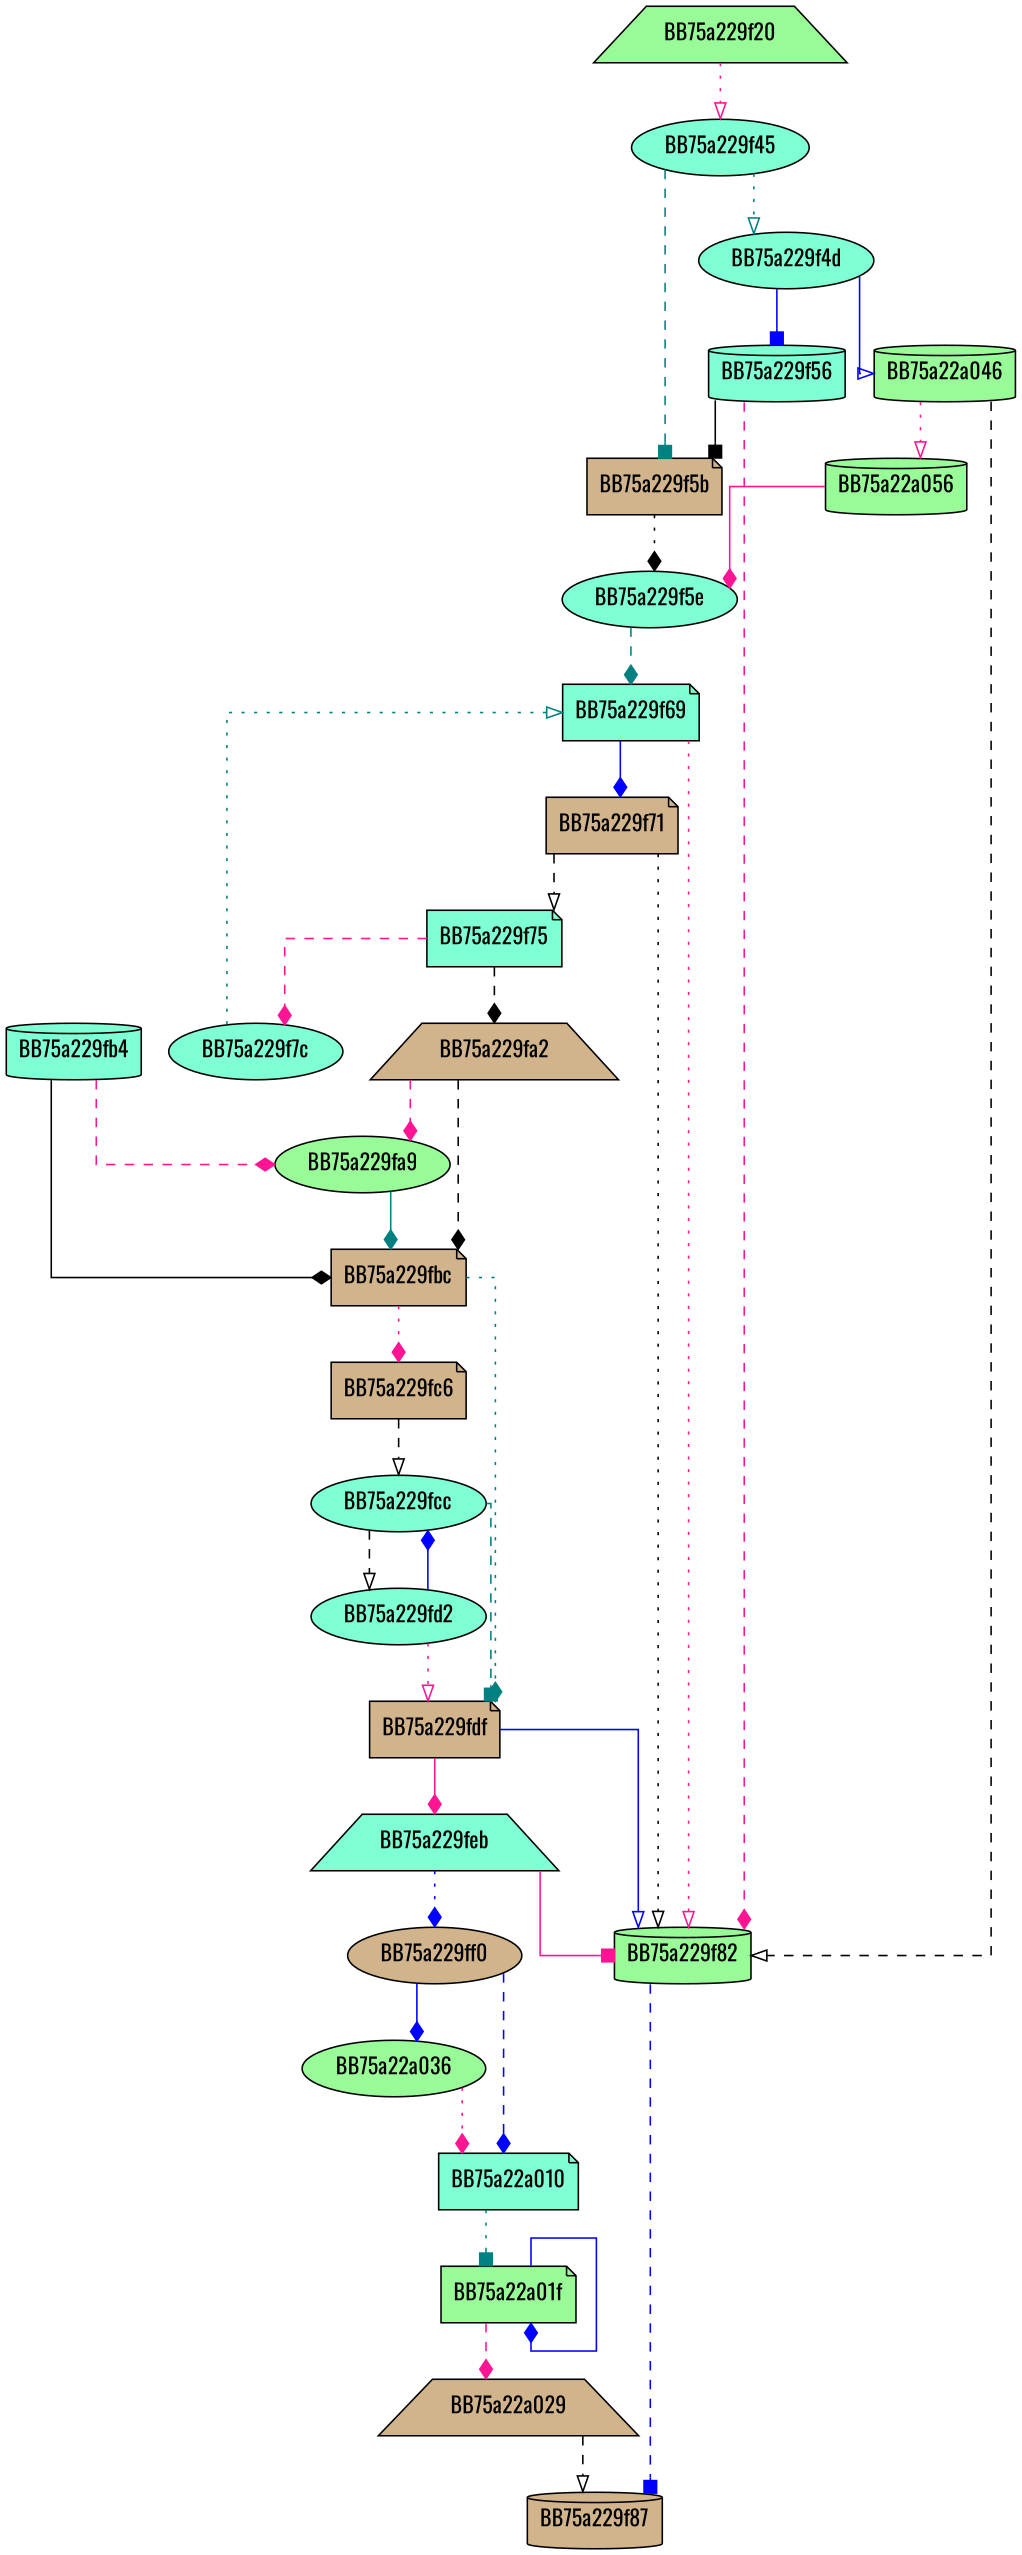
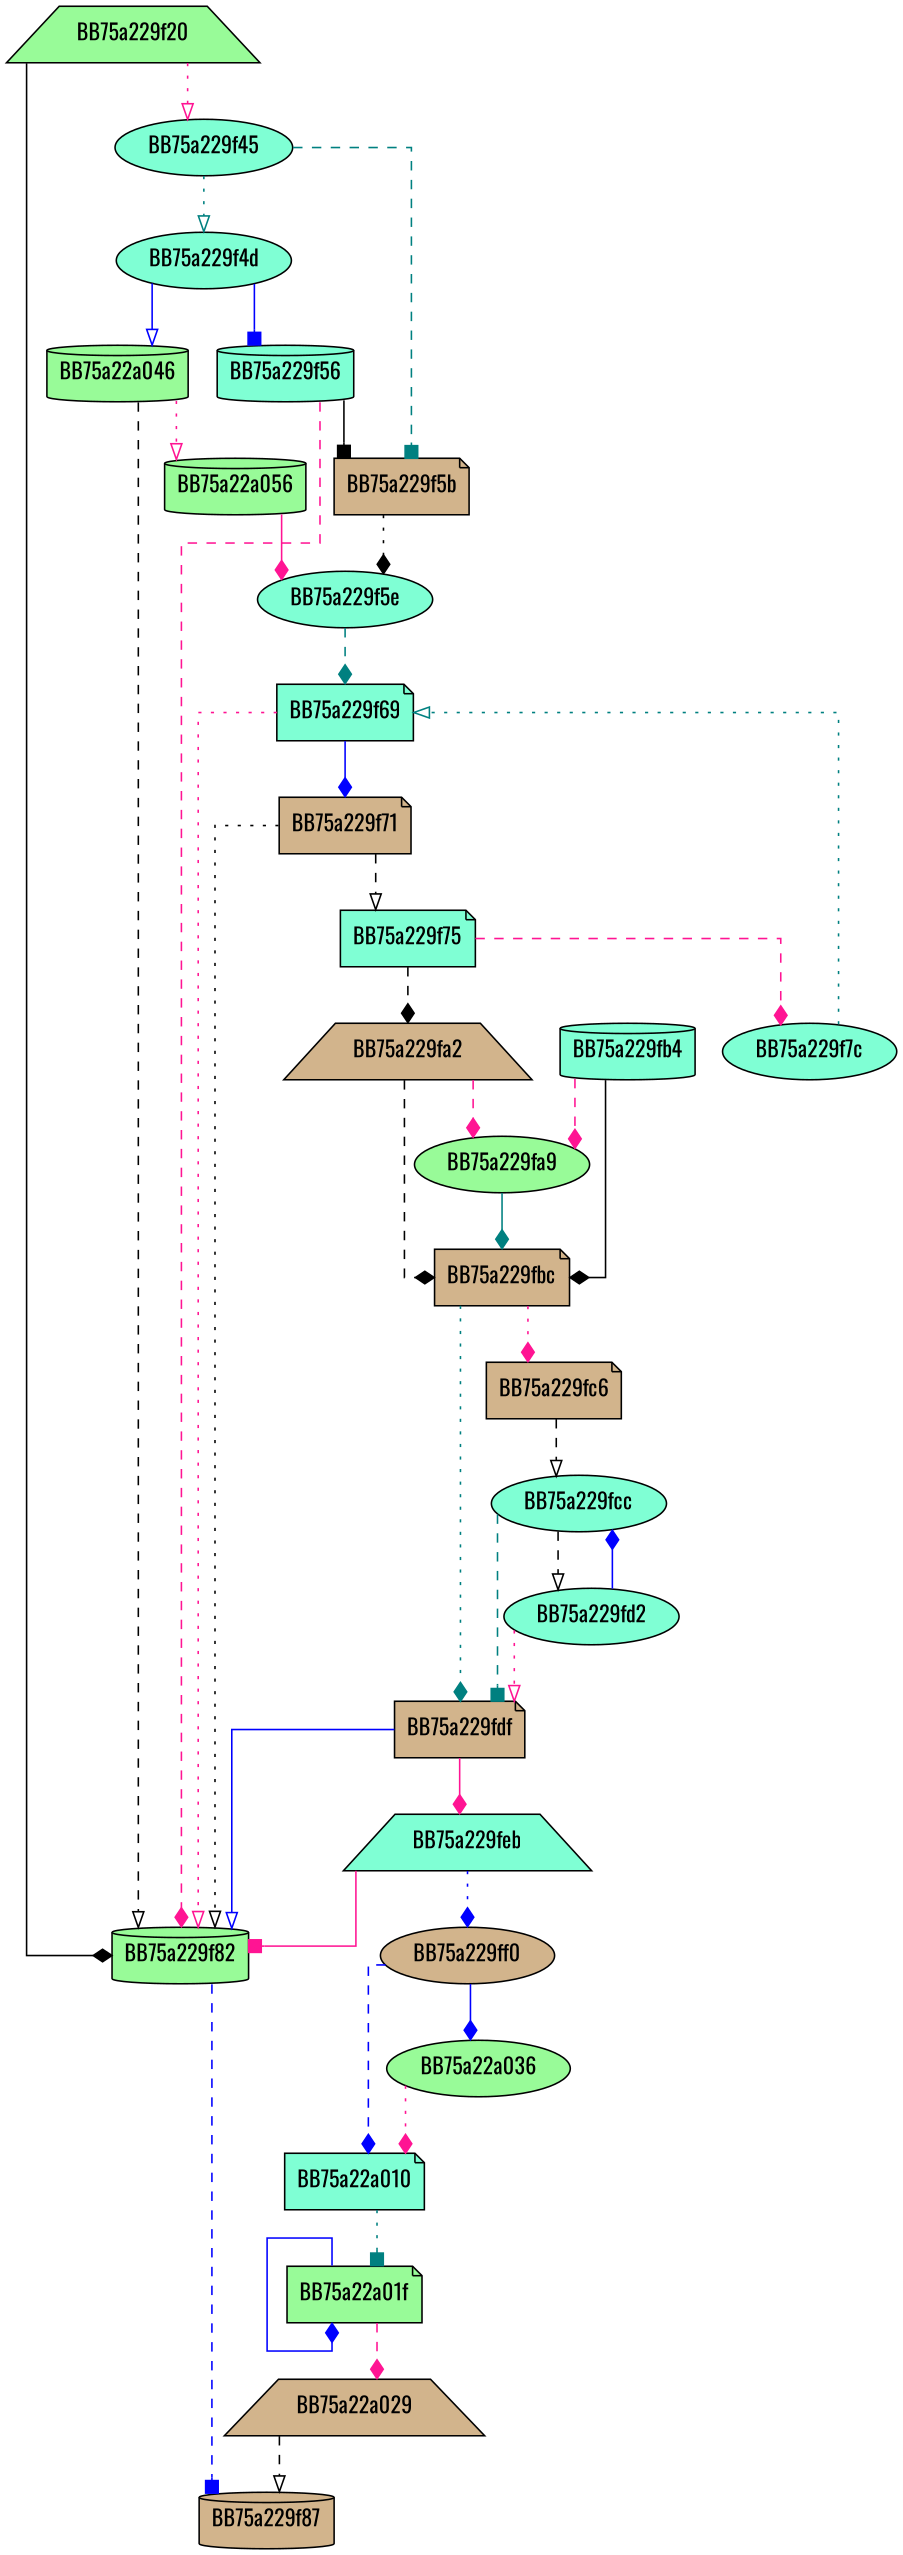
edge "BB75a229f20" -> "BB75a229f82": added
